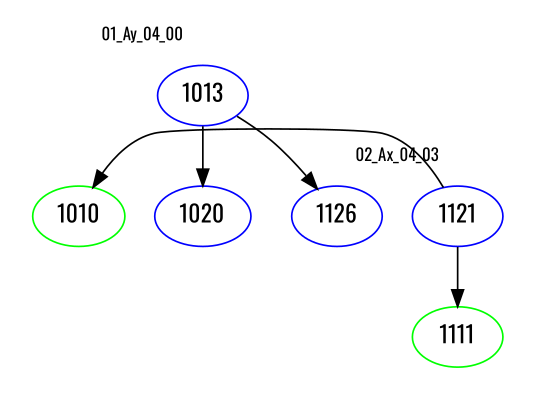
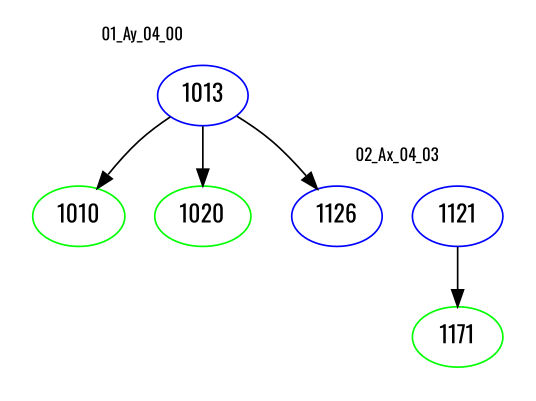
edge "1121" -> "1010": now "1013" -> "1010"
node "1020": color blue -> green
node "1111": label "1111" -> "1171"
